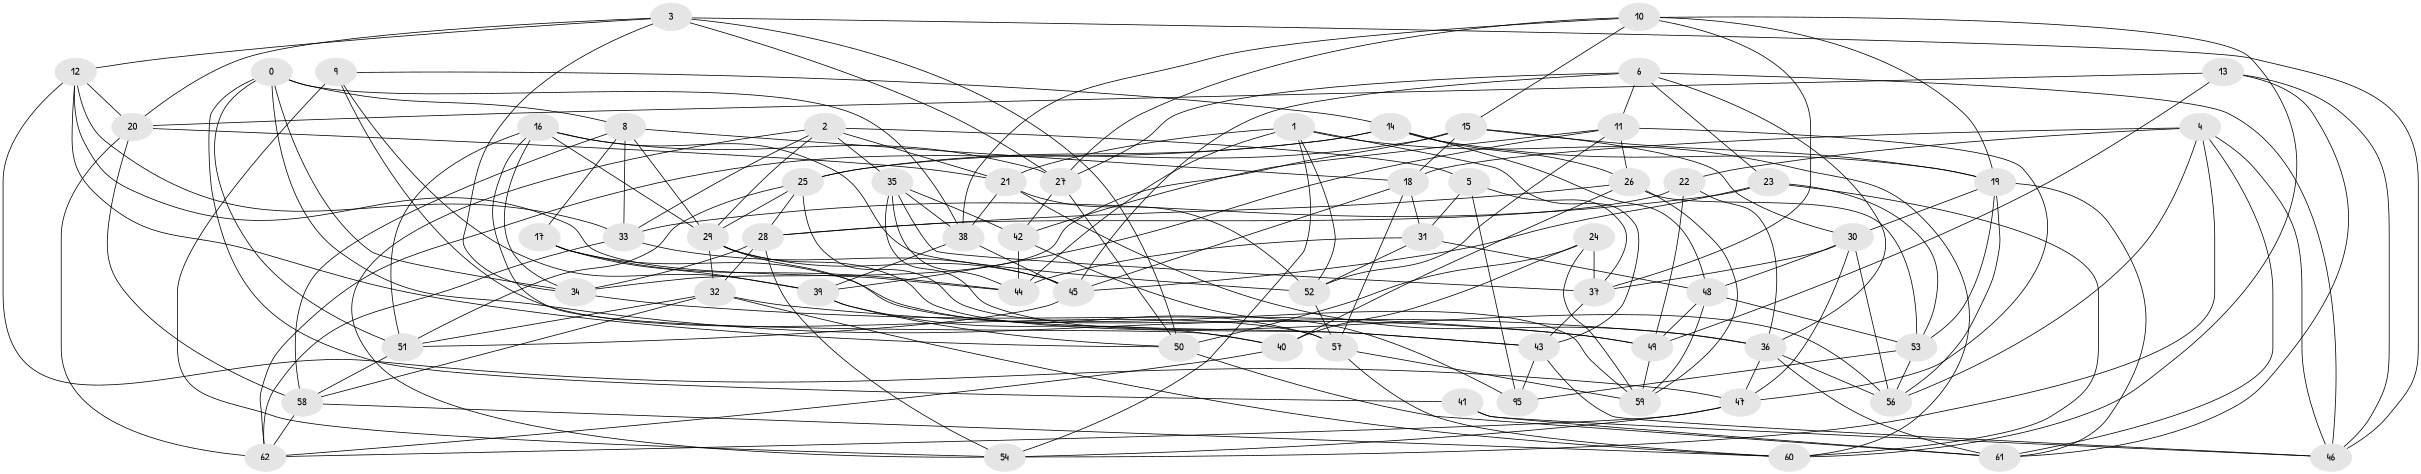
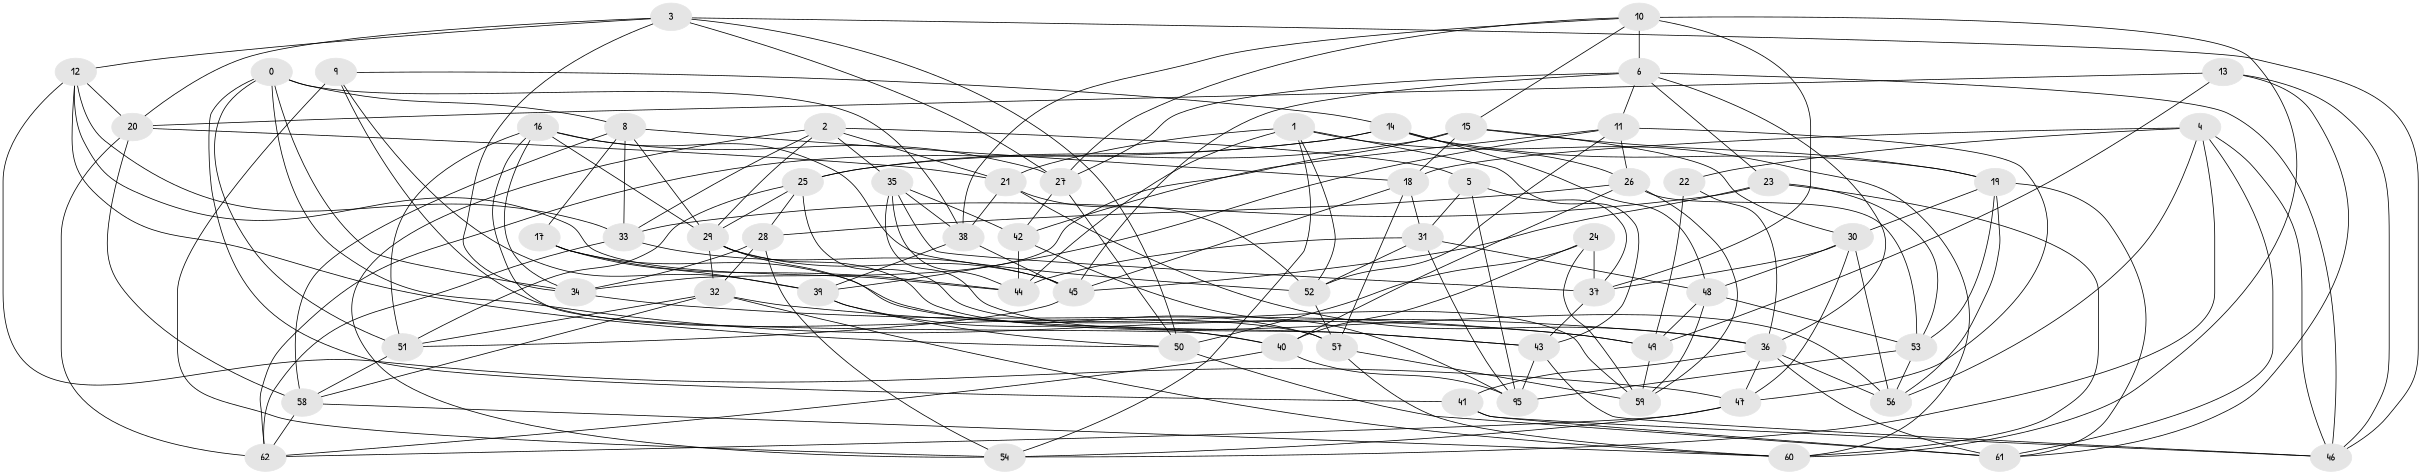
edge "10" -- "19": now "10" -- "6"
edge "22" -- "28": removed
edge "31" -- "95": added
edge "36" -- "41": added
edge "40" -- "95": added
